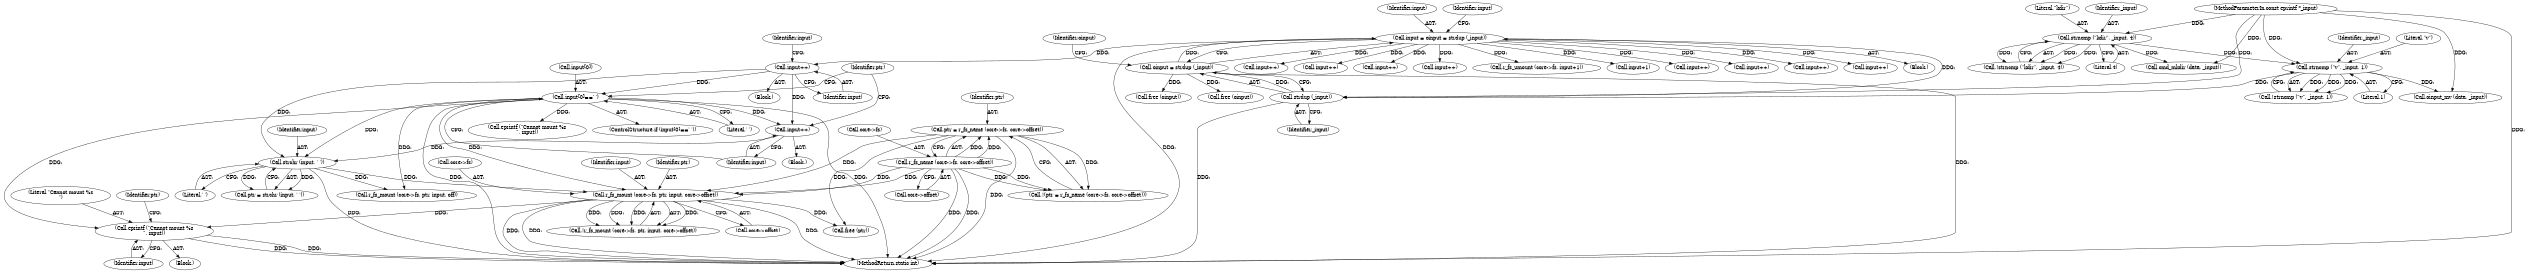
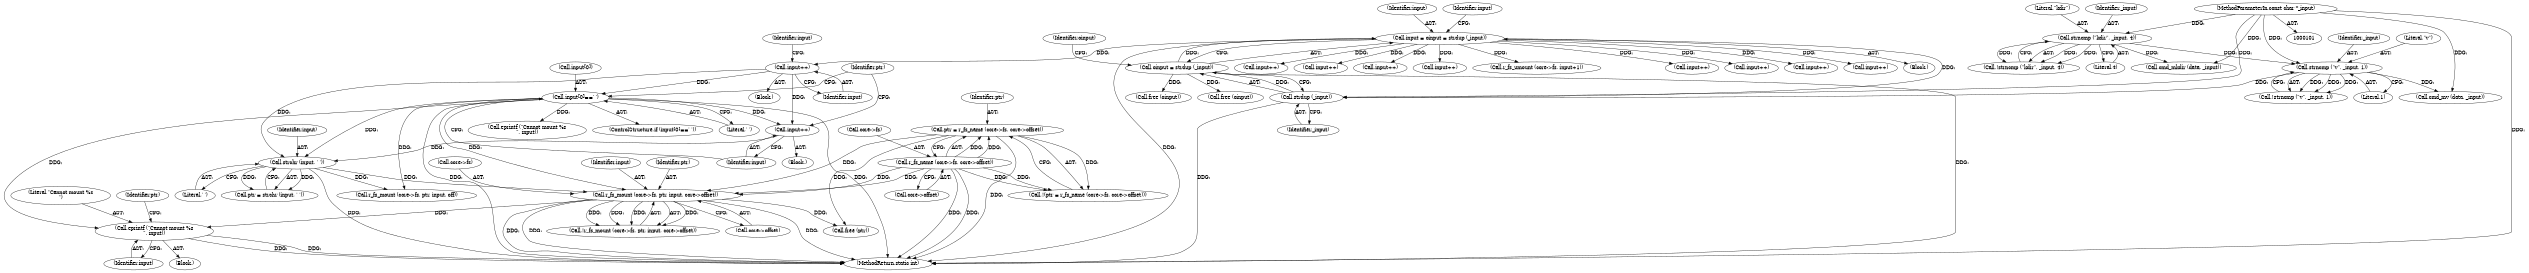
node "(MethodParameterIn,const eprintf *_input)": label "(MethodParameterIn,const eprintf *_input)" -> "(MethodParameterIn,const char *_input)"
node "1000101": added
node "(Call,input+1)": removed
node "(Call,oinput_mv (data, _input))": label "(Call,oinput_mv (data, _input))" -> "(Call,cmd_mv (data, _input))"
